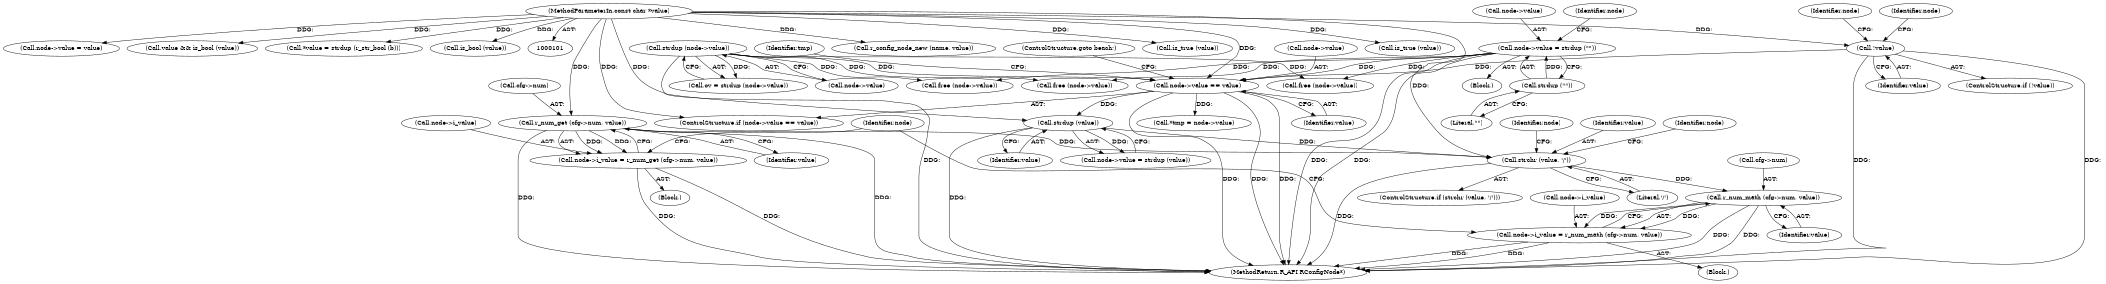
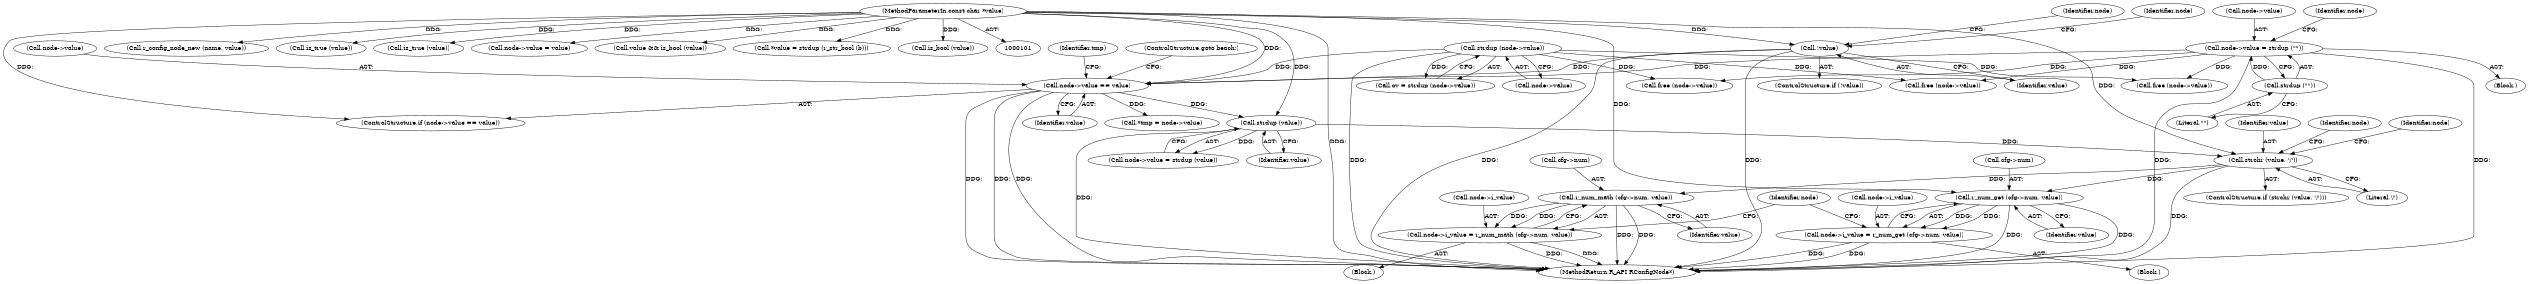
edge "(MethodParameterIn,const char *value)" -> "(MethodReturn,R_API RConfigNode*)": added, label "DDG:"
edge "(Call,r_num_get (cfg->num, value))" -> "(Call,strchr (value, '/'))": reversed
